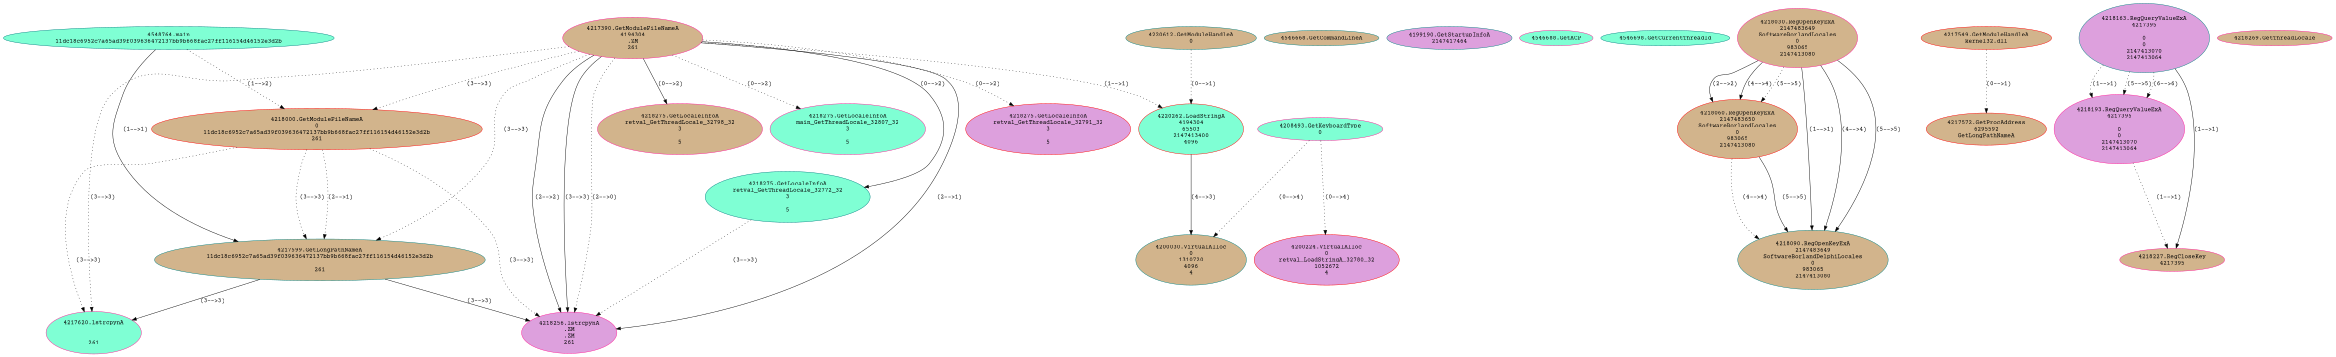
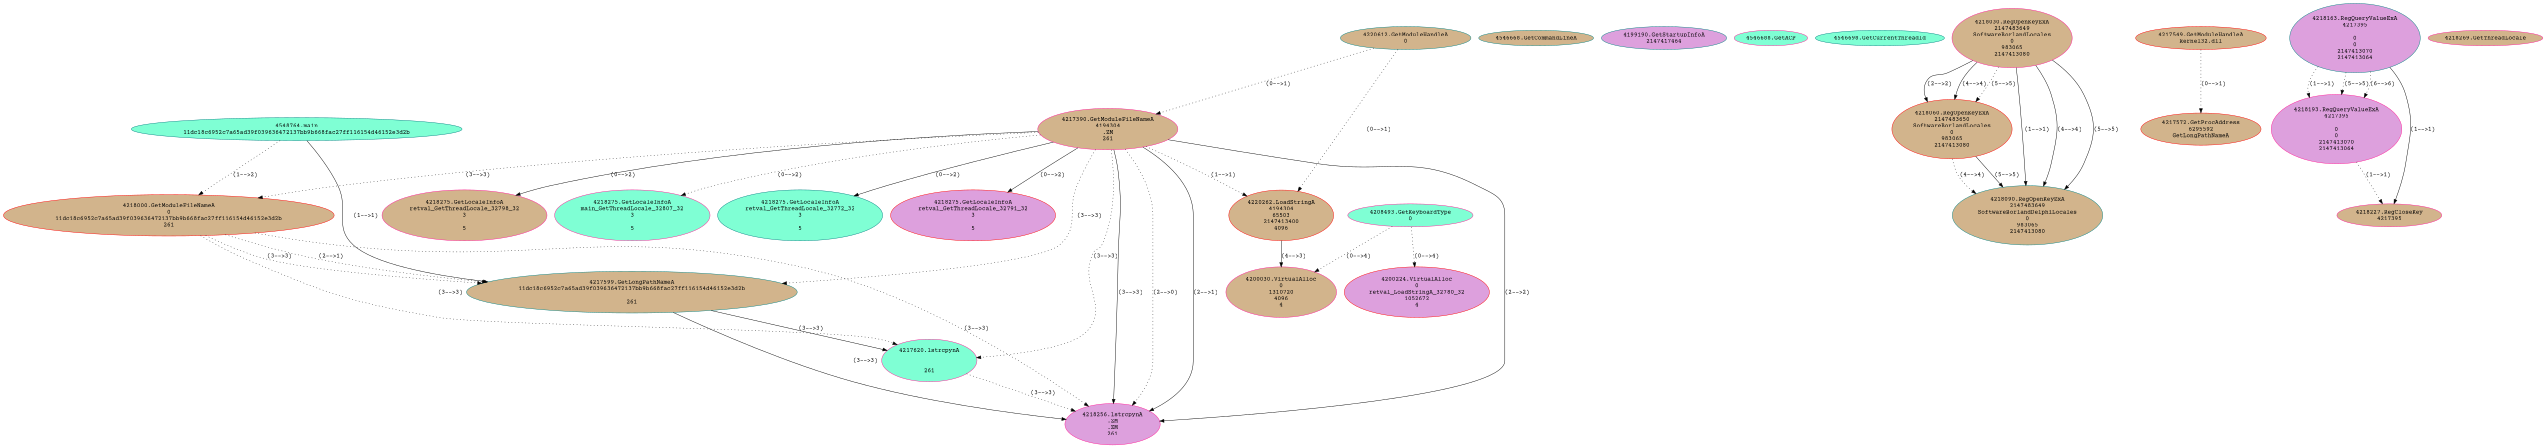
edge "4217390.GetModuleFileNameA 4194304 .ZM 261" -> "4218275.GetLocaleInfoA retval_GetThreadLocale_32791_32 3 5": style dotted -> solid
edge "4220612.GetModuleHandleA 0" -> "4217390.GetModuleFileNameA 4194304 .ZM 261": added, label "(0-->1)"
node "4220262.LoadStringA 4194304 65503 2147413400 4096": fillcolor aquamarine -> tan
node "4200030.VirtualAlloc 0 1310720 4096 4": color teal -> deeppink
edge "4218275.GetLocaleInfoA retval_GetThreadLocale_32772_32 3 5" -> "4218256.lstrcpynA .ZM .ZM 261": now "4217620.lstrcpynA 261" -> "4218256.lstrcpynA .ZM .ZM 261"
